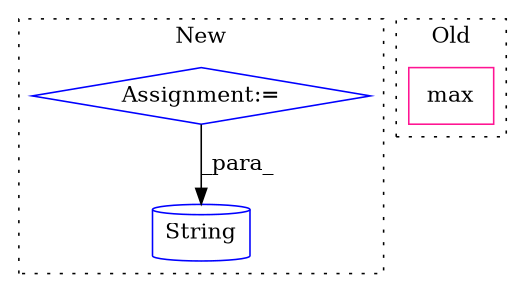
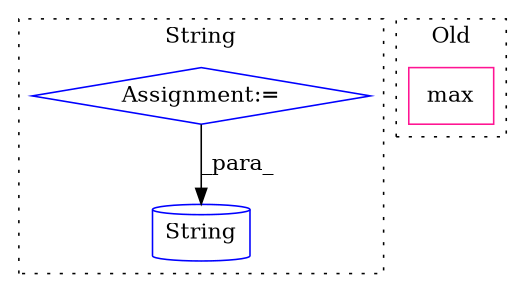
cluster "New": label "New" -> "String"
